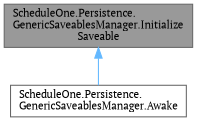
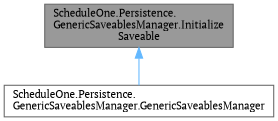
node "ScheduleOne.Persistence. GenericSaveablesManager.Awake": label "ScheduleOne.Persistence. GenericSaveablesManager.Awake" -> "ScheduleOne.Persistence. GenericSaveablesManager.GenericSaveablesManager"
